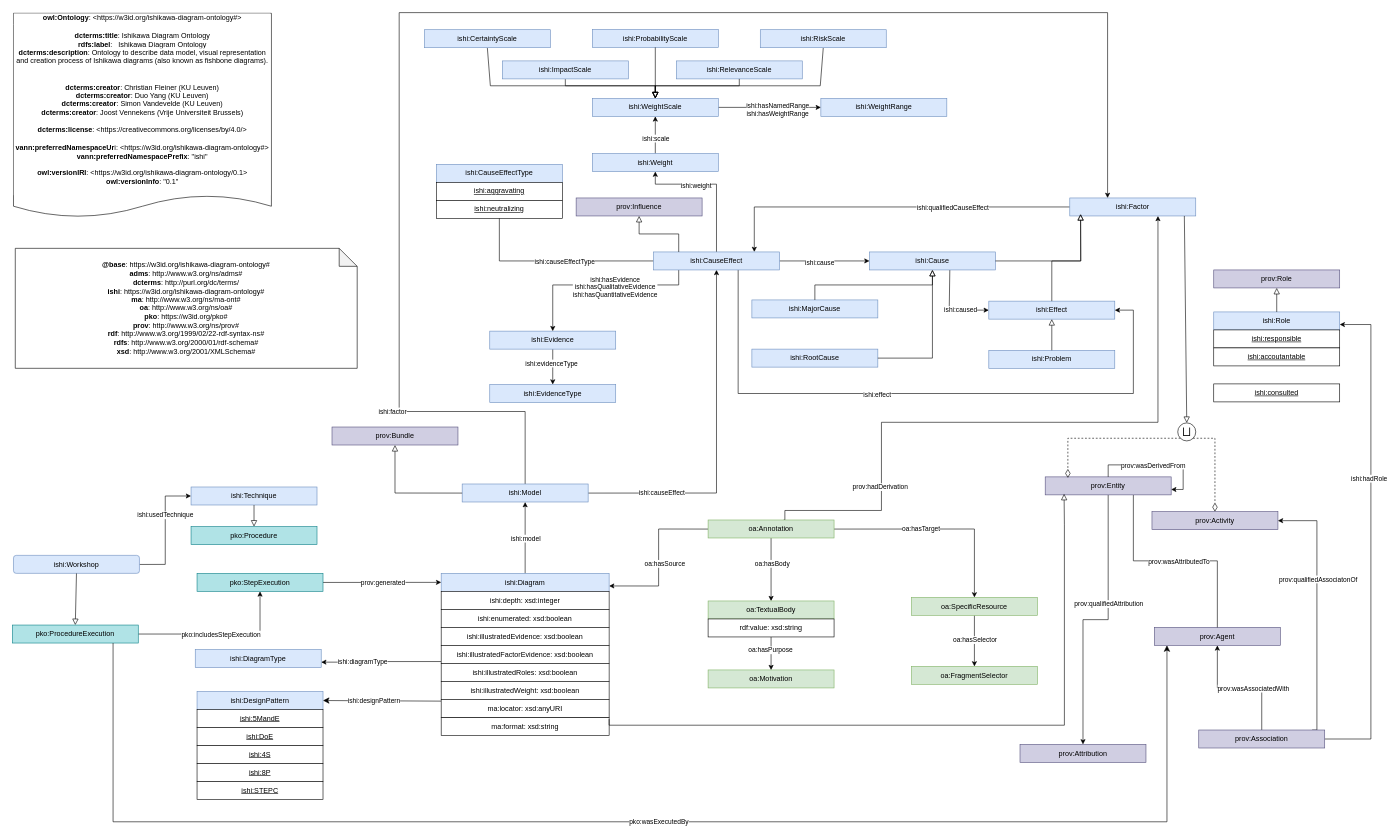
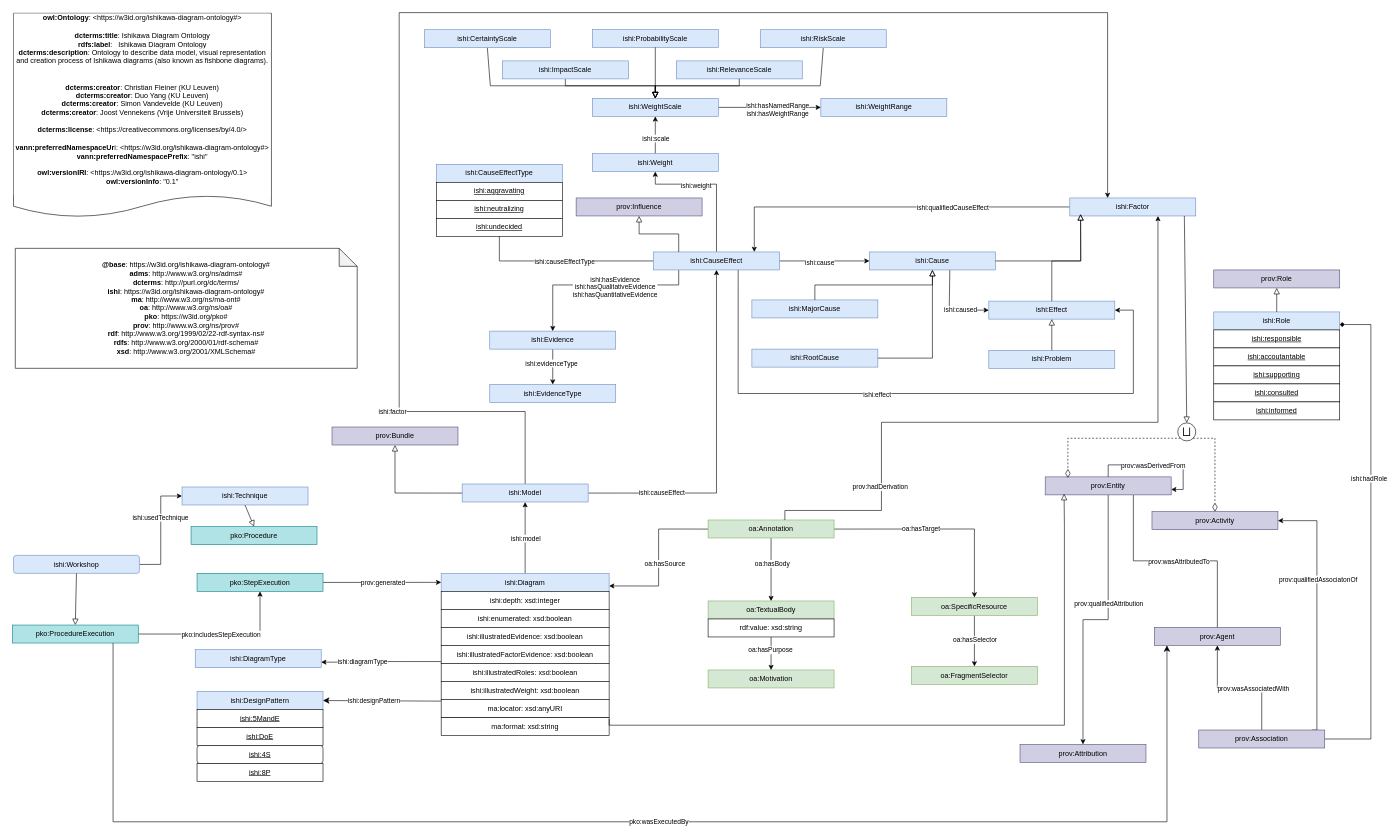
node "ishi:undecided": added
edge "prov:Association" -> "ishi:Role": arrowhead classic -> diamond
node "ishi:supporting": added
node "ishi:informed": added
node "ishi:Technique": moved (254, 496) -> (245, 496)
node "ishi:4S": shape rectangle -> rounded rectangle
node "ishi:STEPC": removed
